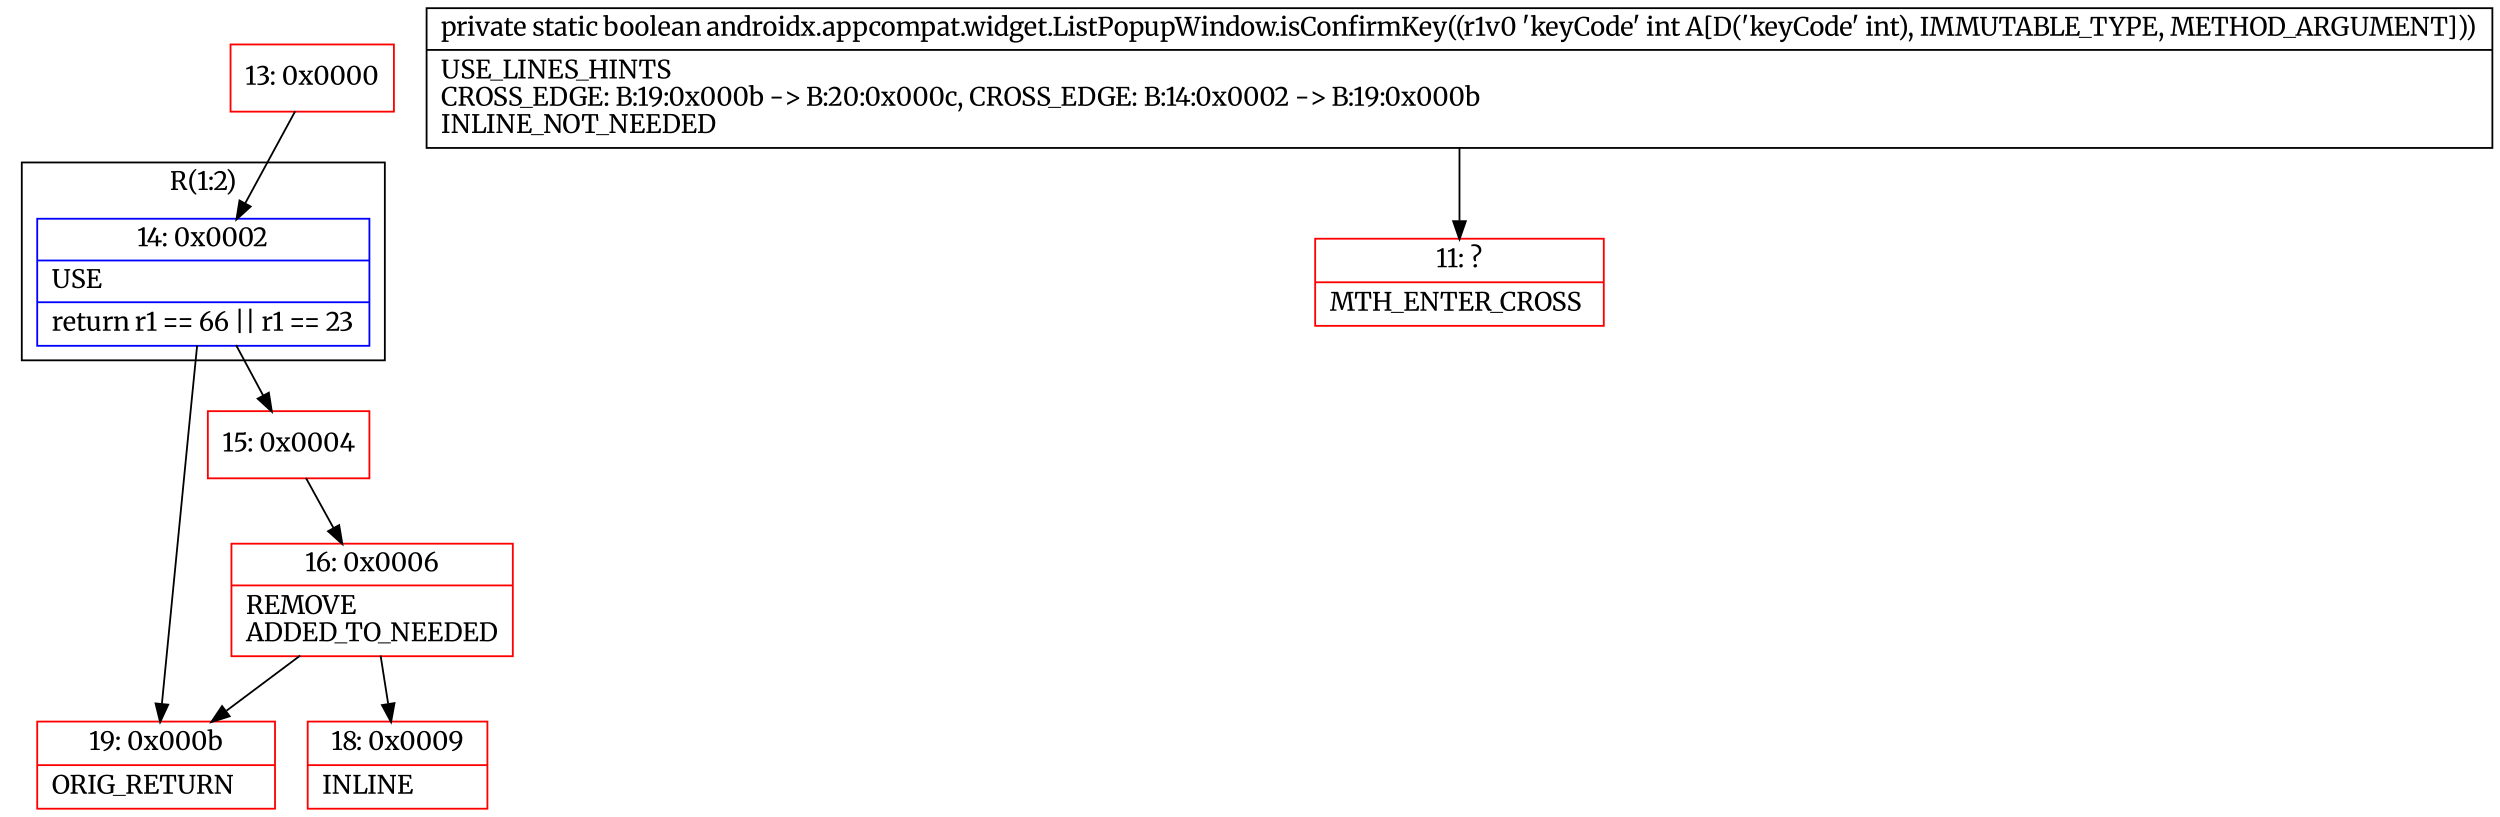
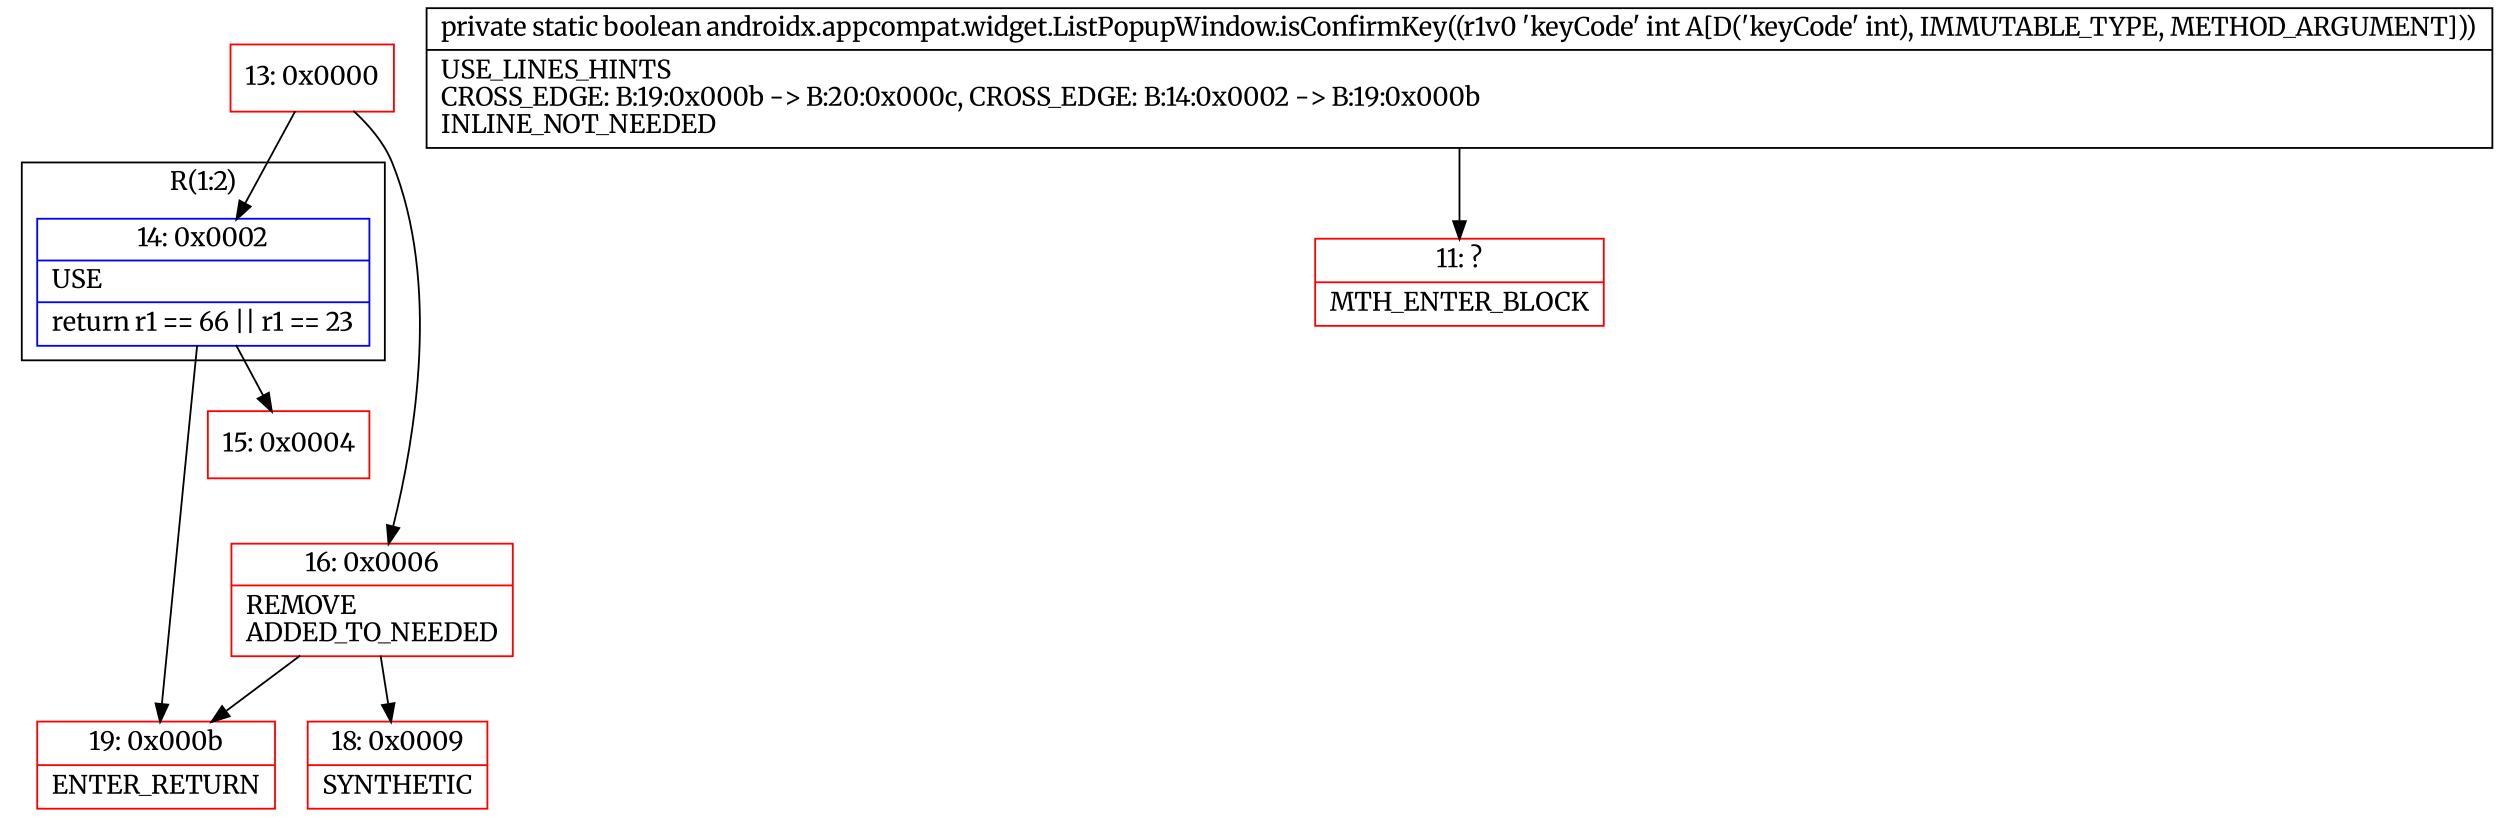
node "11: ?": text "MTH_ENTER_CROSS" -> "MTH_ENTER_BLOCK"
edge "15: 0x0004" -> "16: 0x0006": now "13: 0x0000" -> "16: 0x0006"
node "19: 0x000b": text "ORIG_RETURN" -> "ENTER_RETURN"
node "18: 0x0009": text "INLINE" -> "SYNTHETIC"
